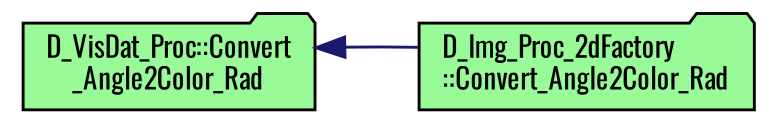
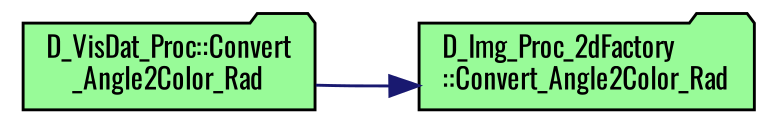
edge "D_Img_Proc_2dFactory ::Convert_Angle2Color_Rad" -> "D_VisDat_Proc::Convert _Angle2Color_Rad": reversed
